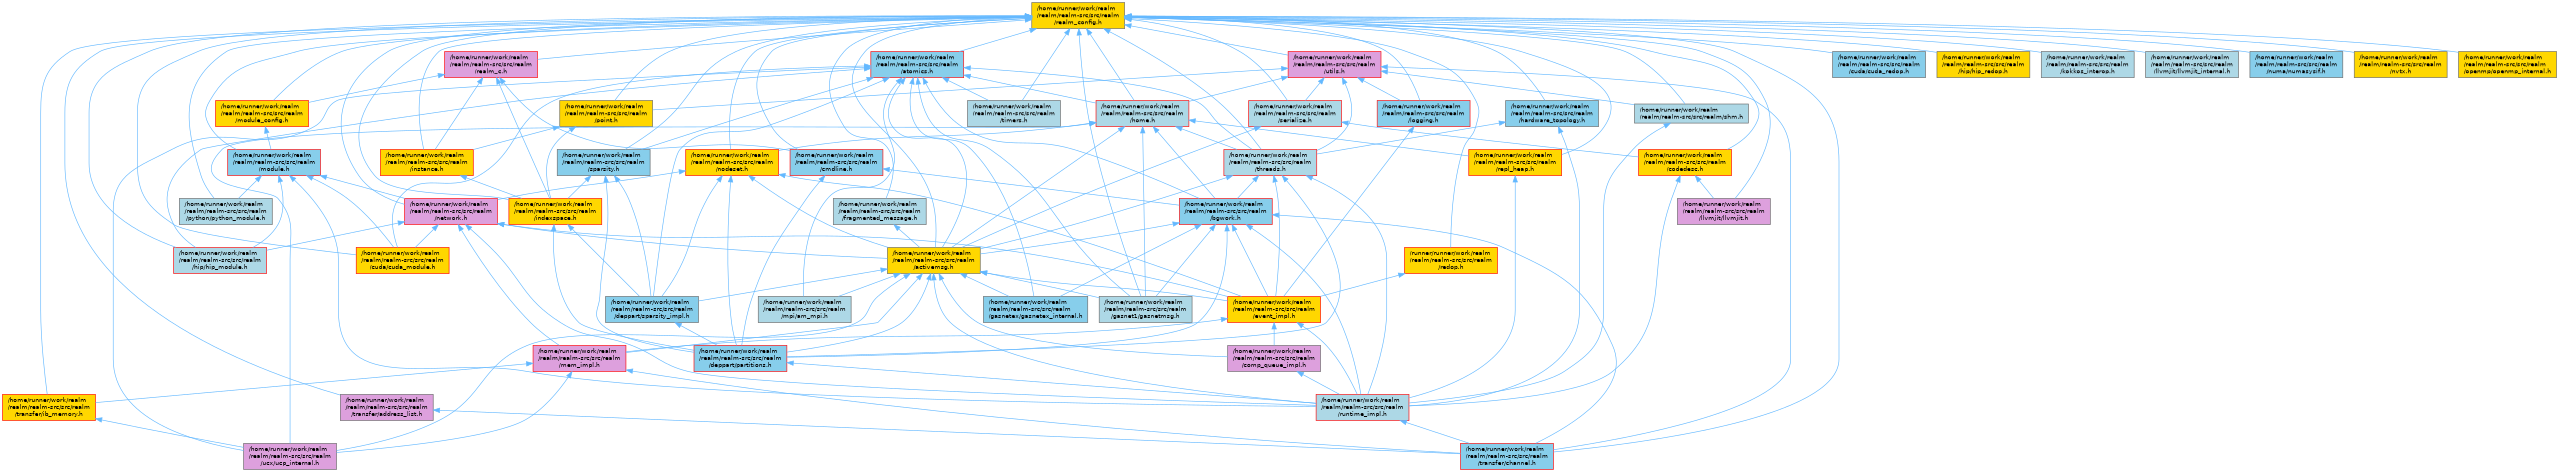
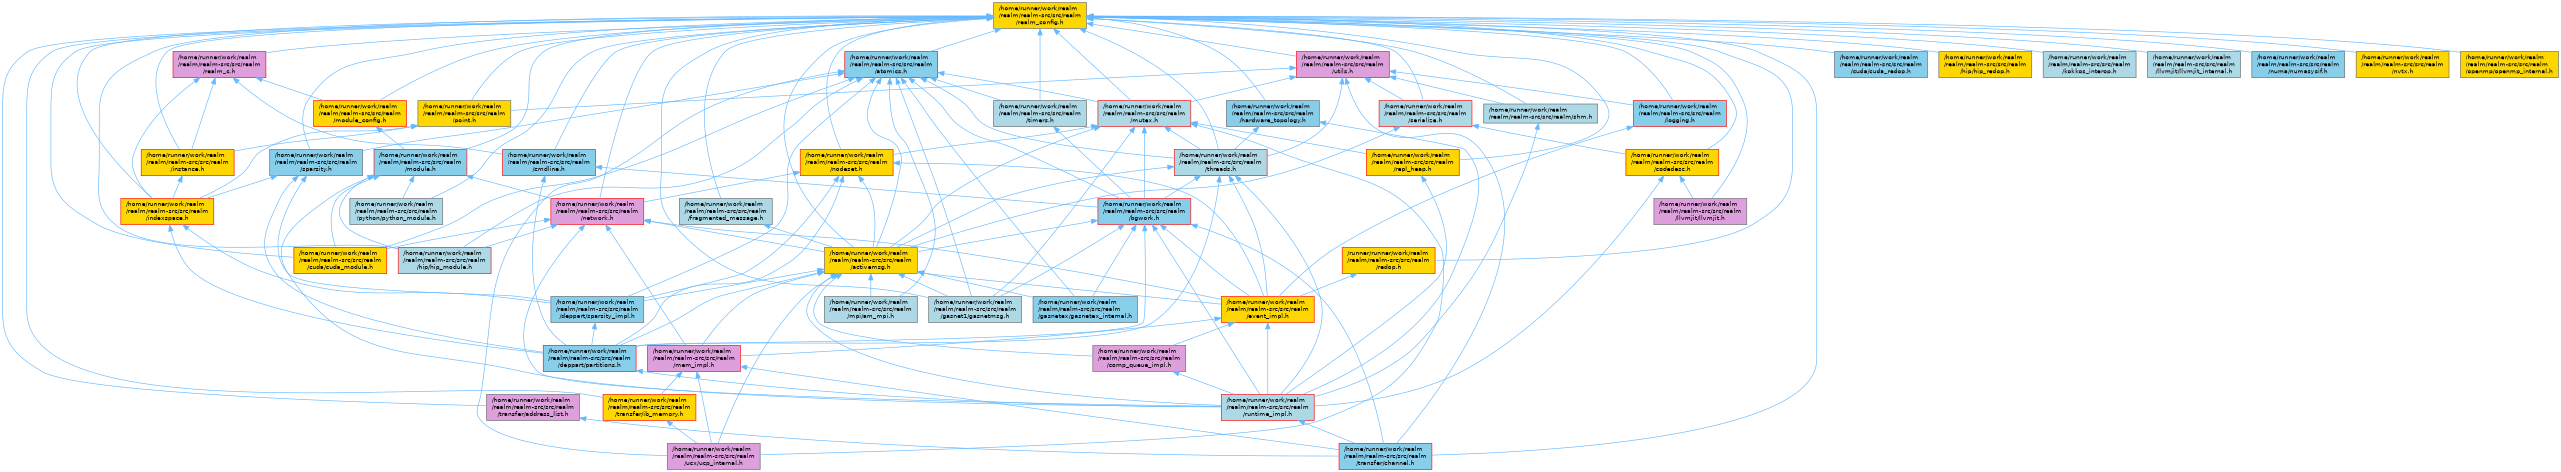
node "/home/runner/work/realm /realm/realm-src/src/realm /home.h": label "/home/runner/work/realm /realm/realm-src/src/realm /home.h" -> "/home/runner/work/realm /realm/realm-src/src/realm /mutex.h"
edge "/home/runner/work/realm /realm/realm-src/src/realm /bgwork.h" -> "/home/runner/work/realm /realm/realm-src/src/realm /timers.h": added
